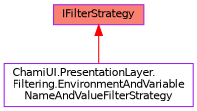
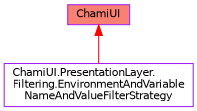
node "IFilterStrategy": label "IFilterStrategy" -> "ChamiUI"
